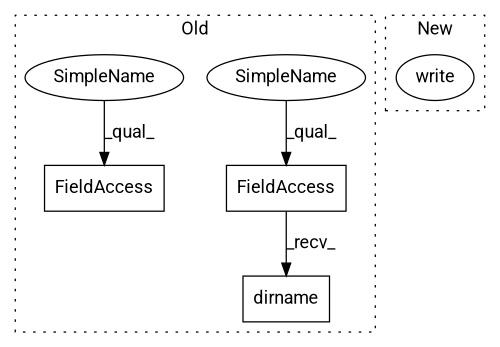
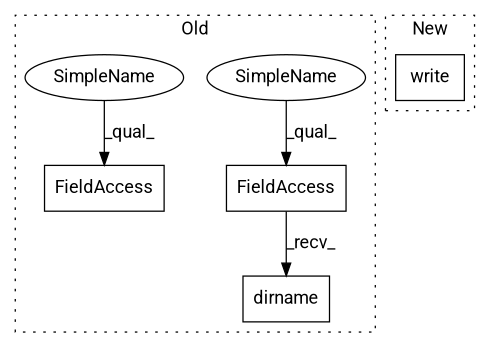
node "write": shape ellipse -> box
